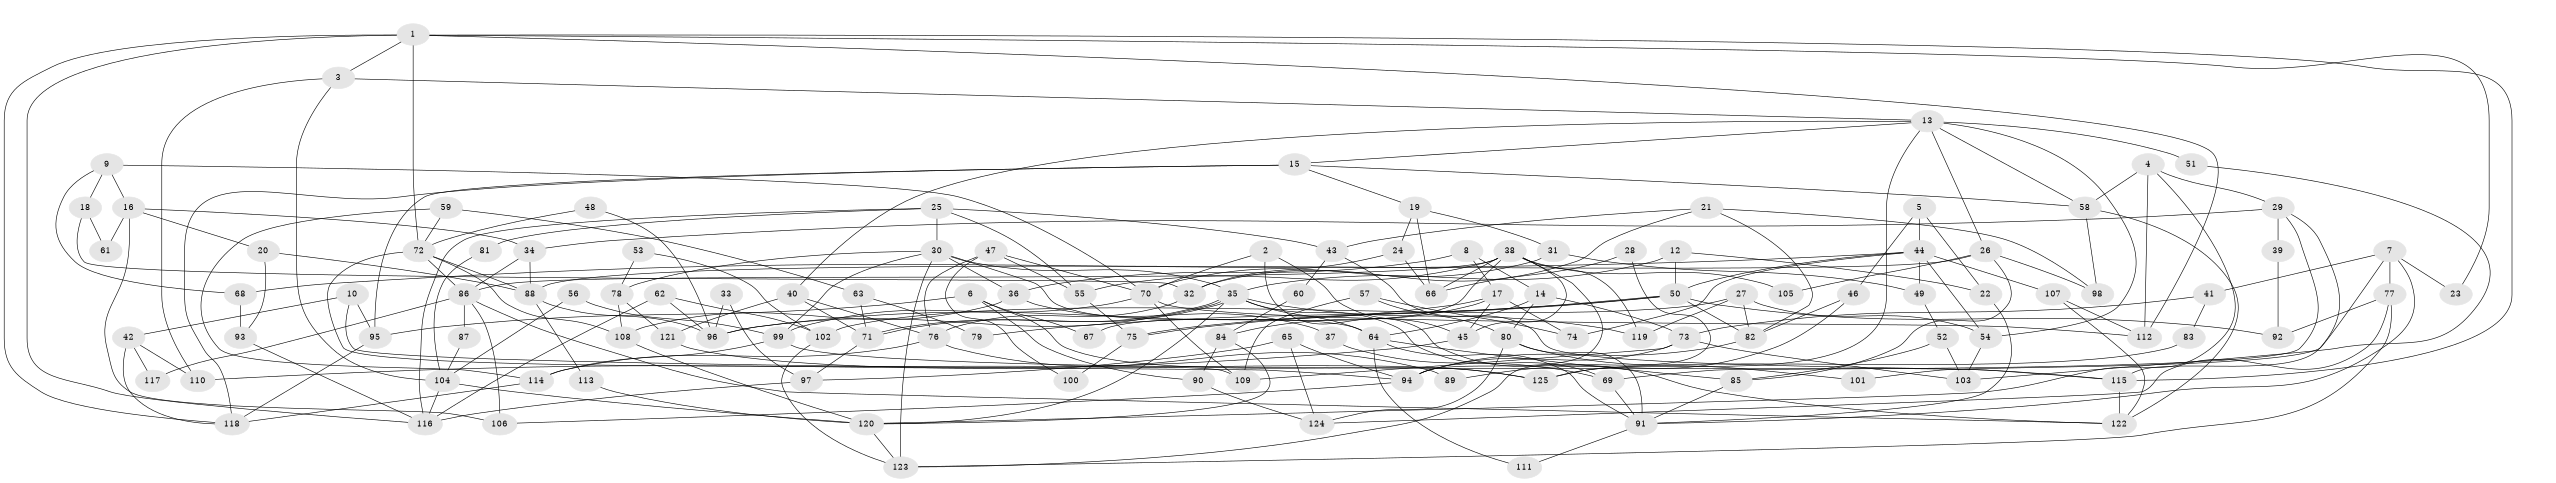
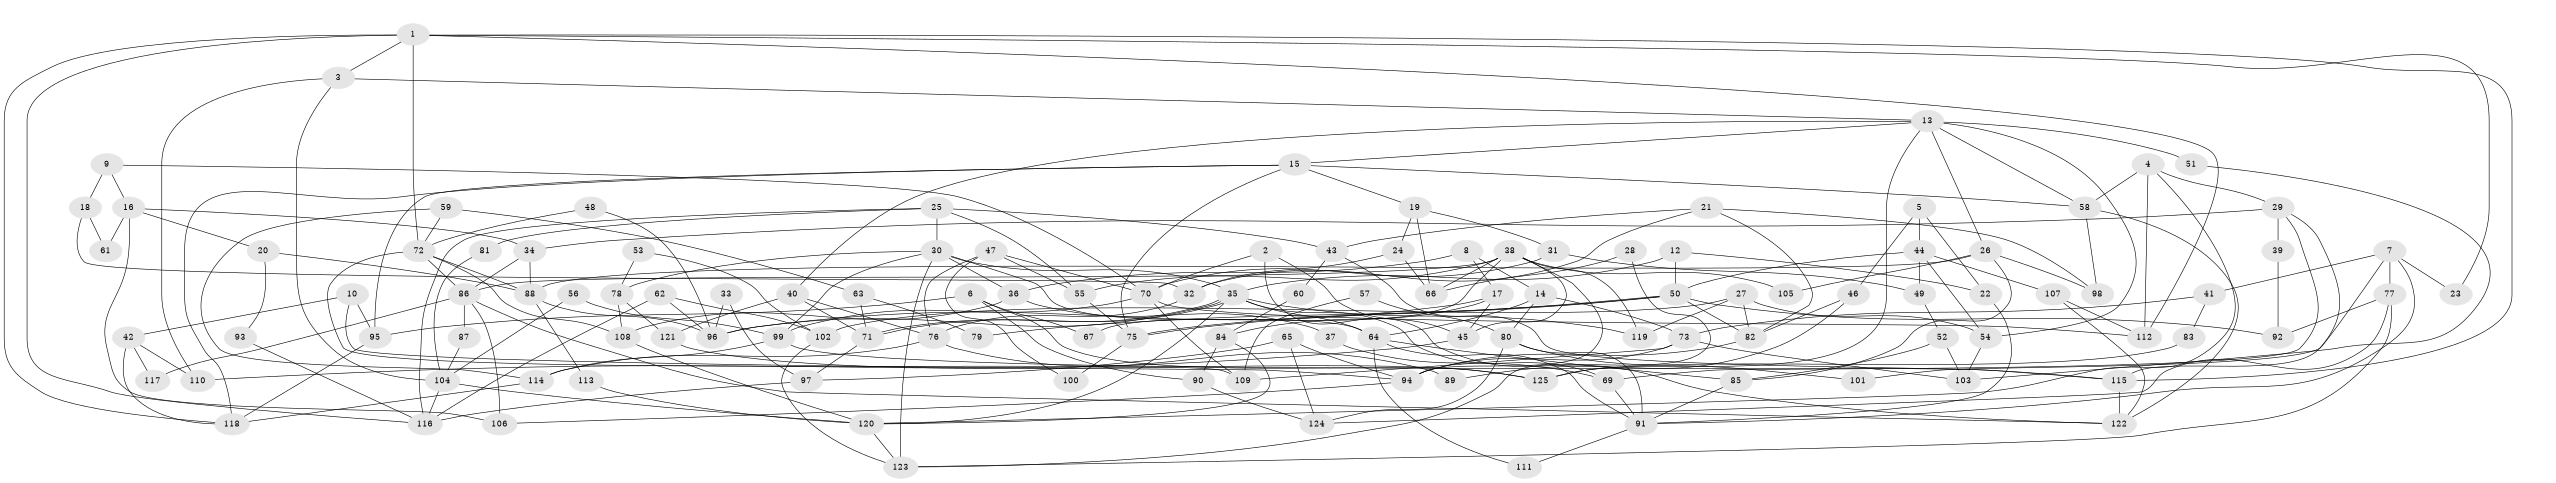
edge "15" -- "75": added
node "68": removed
node "74": removed
